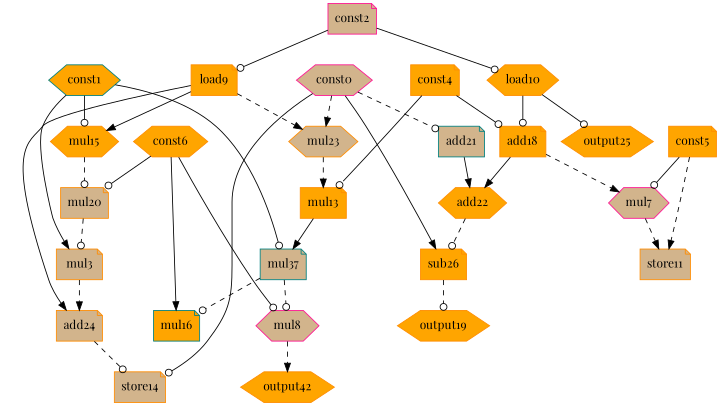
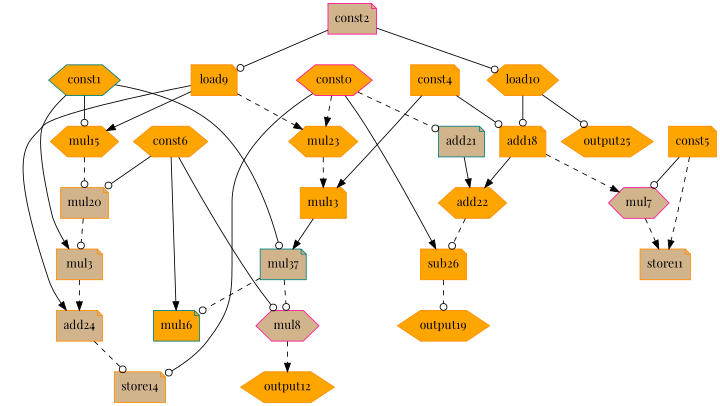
node "const0": fillcolor tan -> orange
edge "const4" -> "mul13": arrowhead odot -> normal
node "mul23": fillcolor tan -> orange
node "output42": label "output42" -> "output12"
